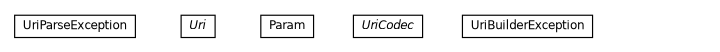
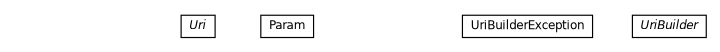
node "UriParseException": removed
node "UriCodec": removed
node "UriBuilder": added
